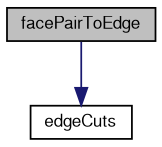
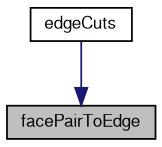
edge "facePairToEdge" -> "edgeCuts": reversed
